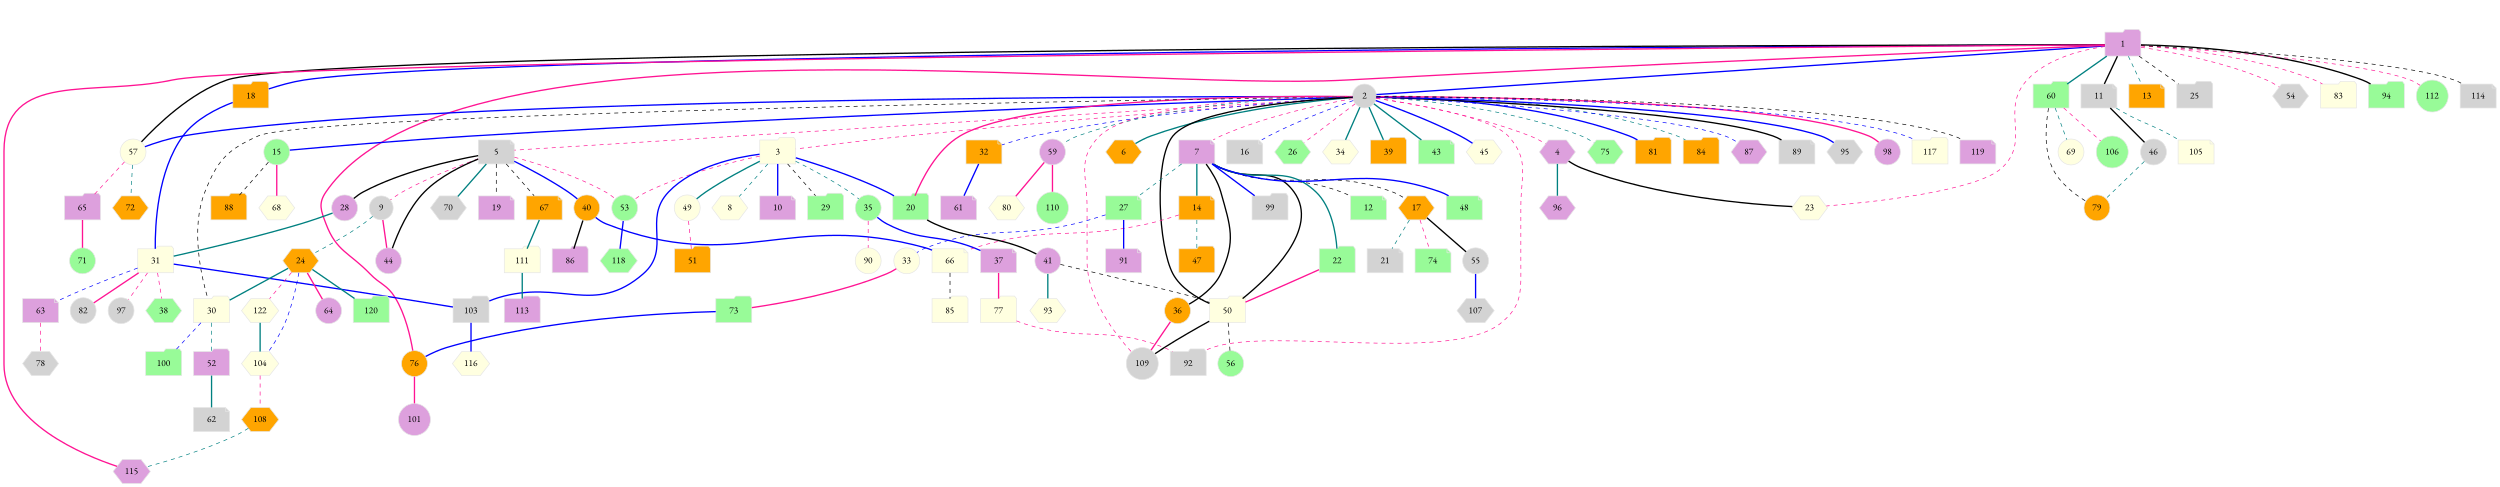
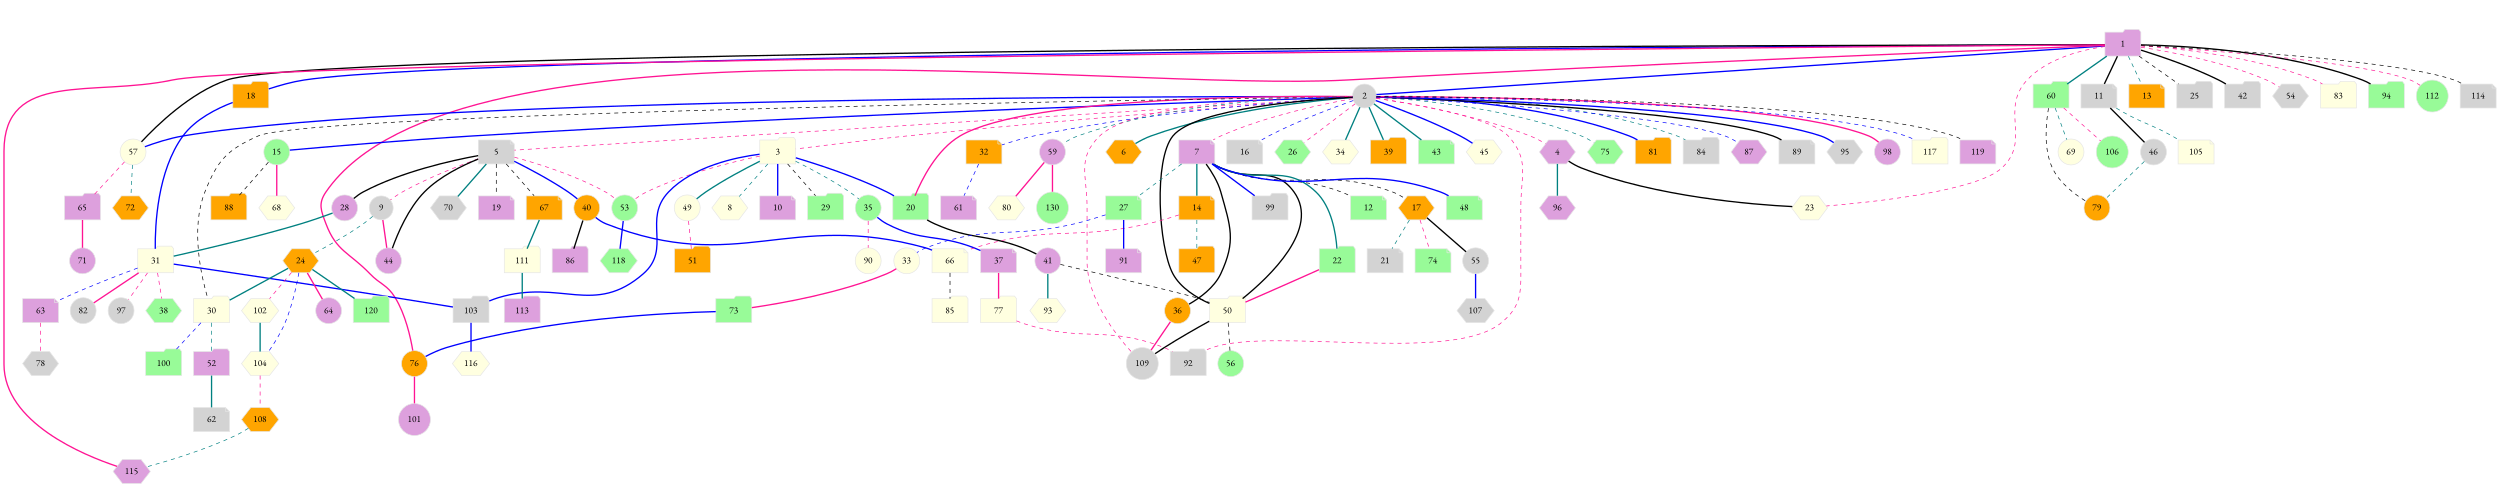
node "42": added
node "84": fillcolor orange -> lightgrey
edge "32" -- "61": style bold -> dashed
node "110": label "110" -> "130"
node "71": fillcolor palegreen -> plum
node "122": label "122" -> "102"
